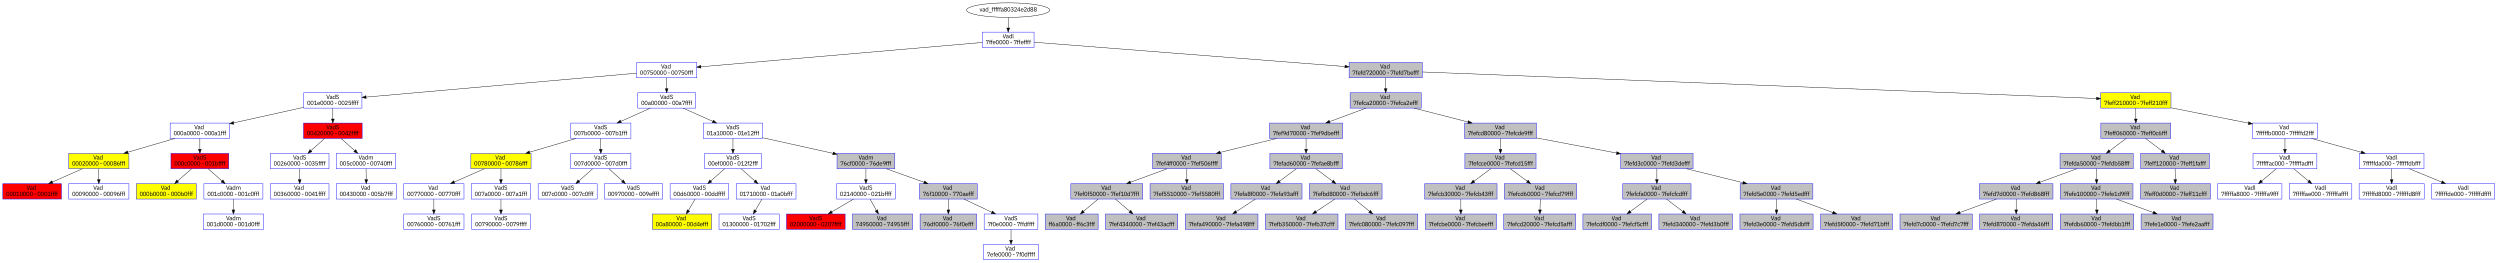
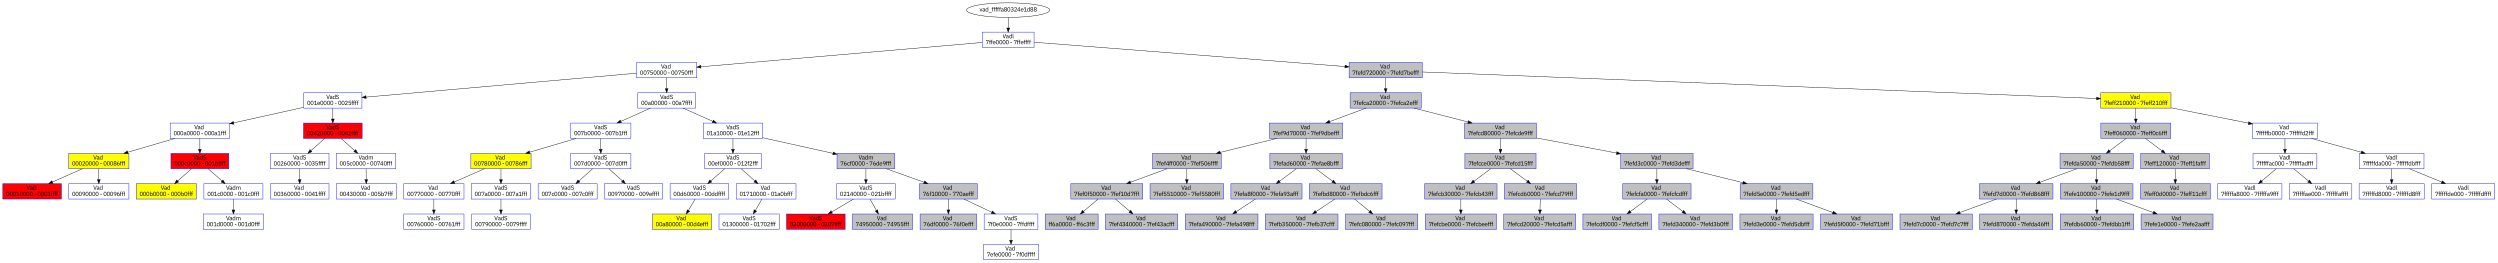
node "vad_fffffa80324e2d88": label "vad_fffffa80324e2d88" -> "vad_fffffa80324e1d88"
